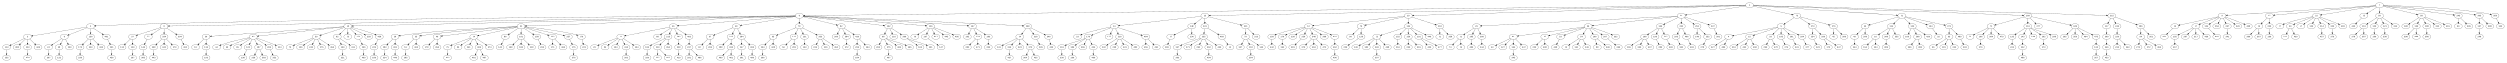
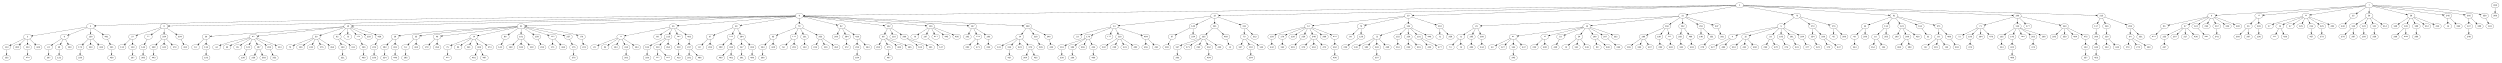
edge "114" -> "306": removed
